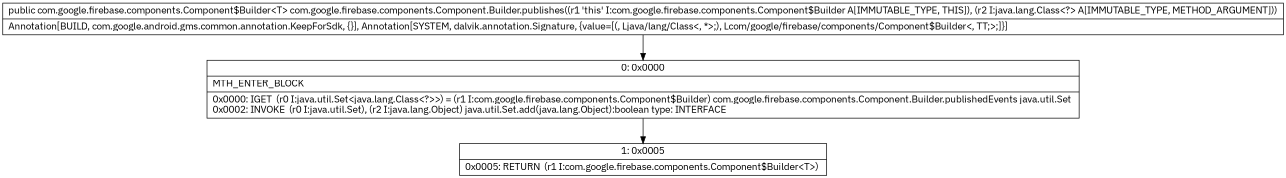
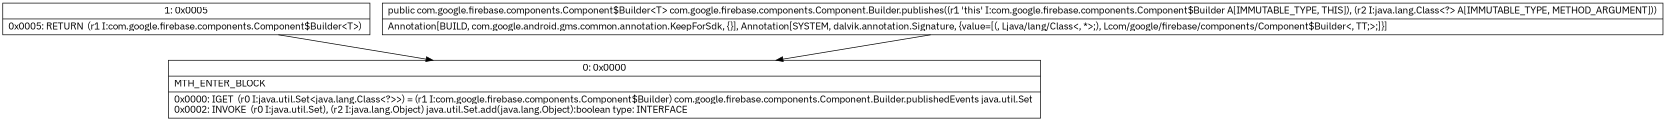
edge "0: 0x0000" -> "1: 0x0005": reversed
